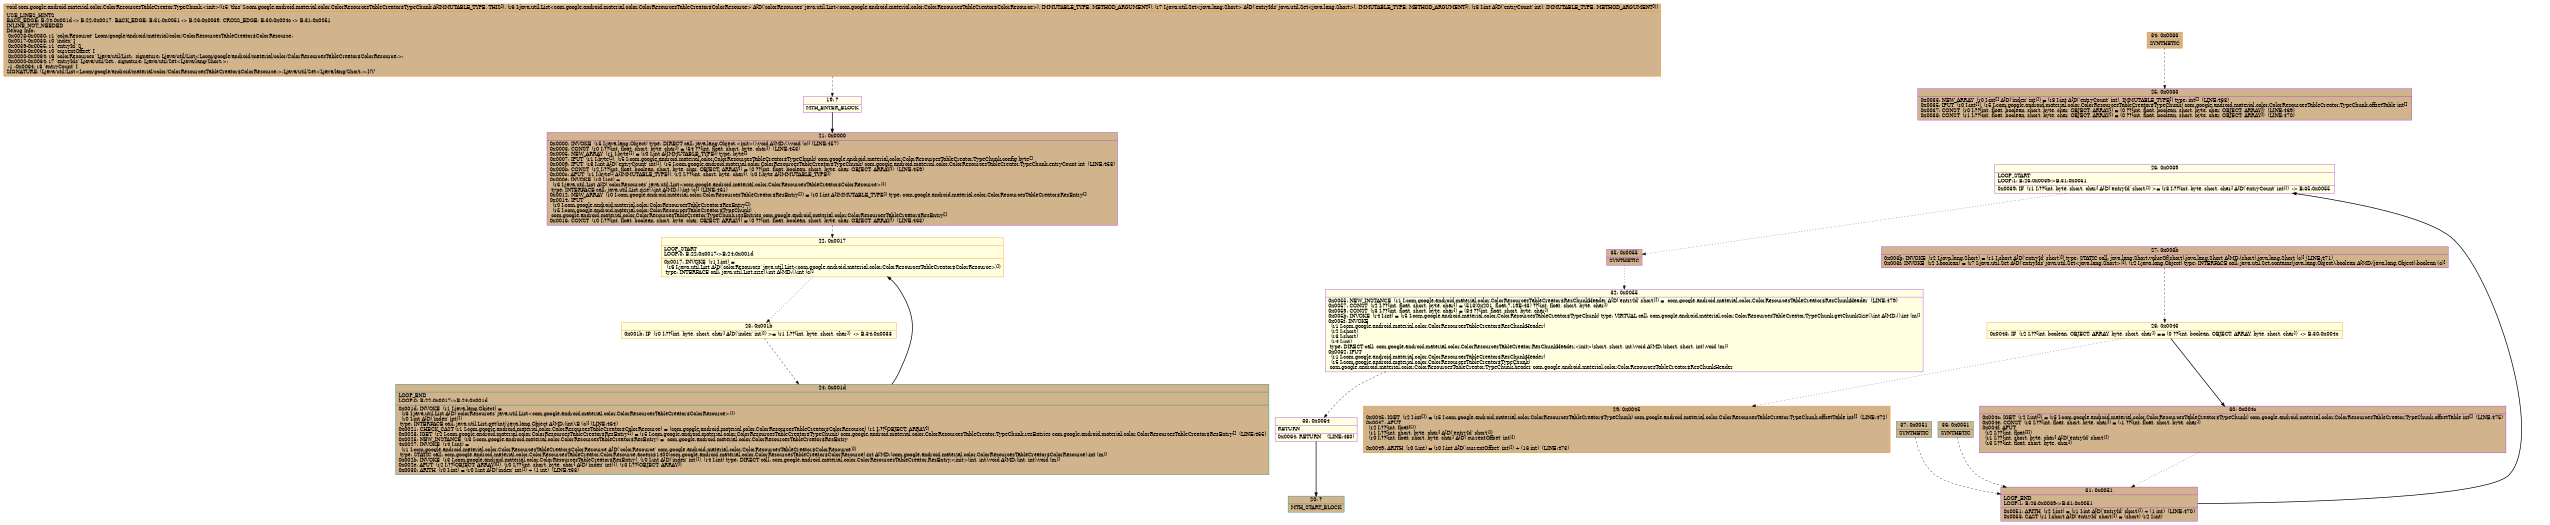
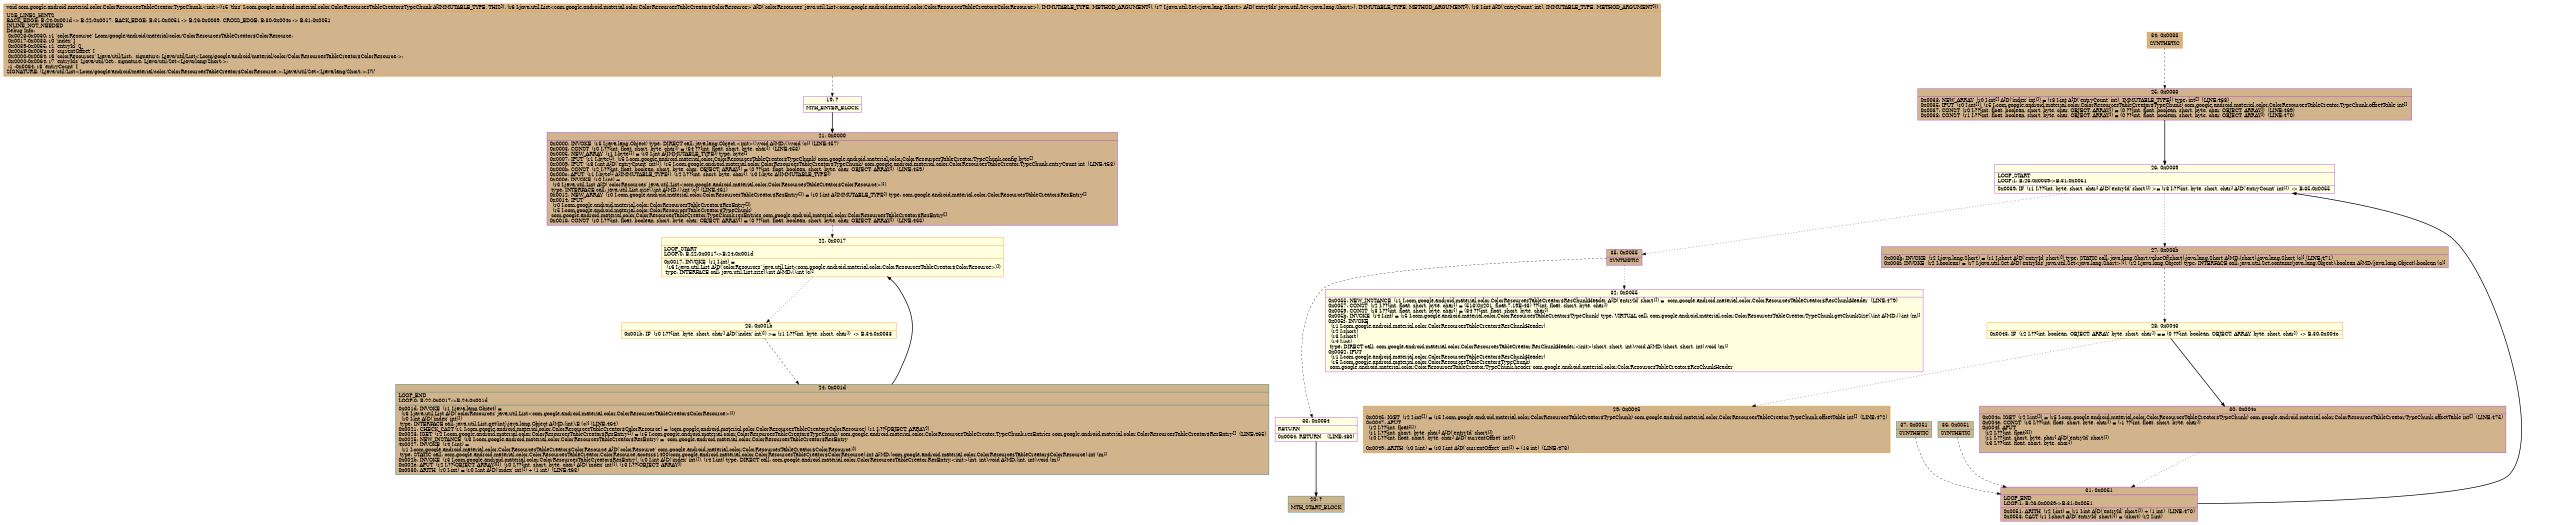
edge "25: 0x0033" -> "26: 0x0039": added
edge "26: 0x0039" -> "27: 0x003b": added
edge "32: 0x0055" -> "33: 0x0064": now "35: 0x0055" -> "33: 0x0064"
